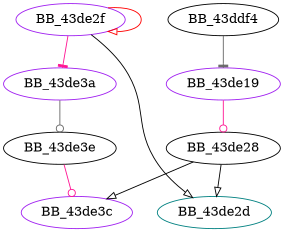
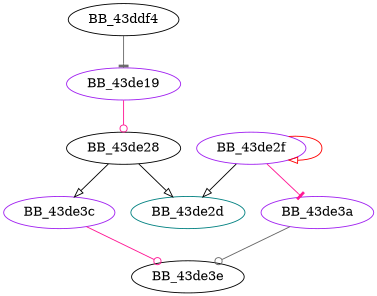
edge "BB_43de3e" -> "BB_43de3c": reversed
